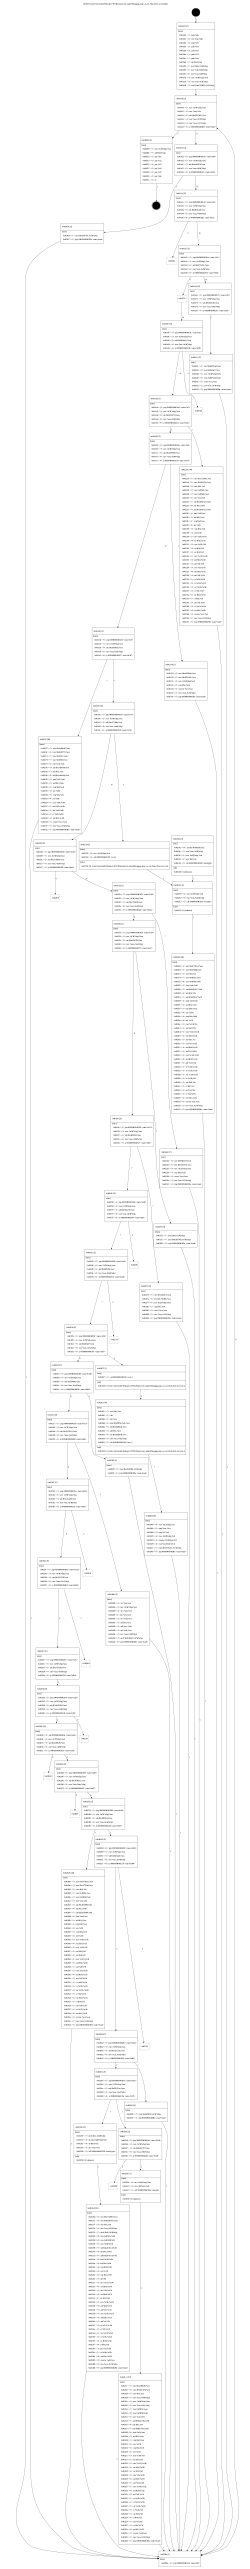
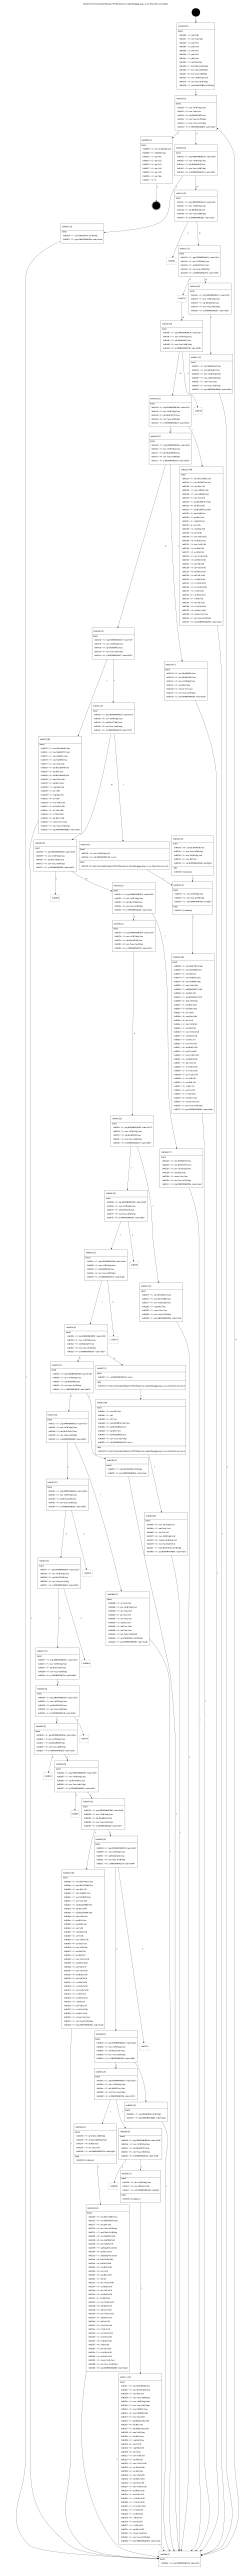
node "0x4027f5 [19]": removed
